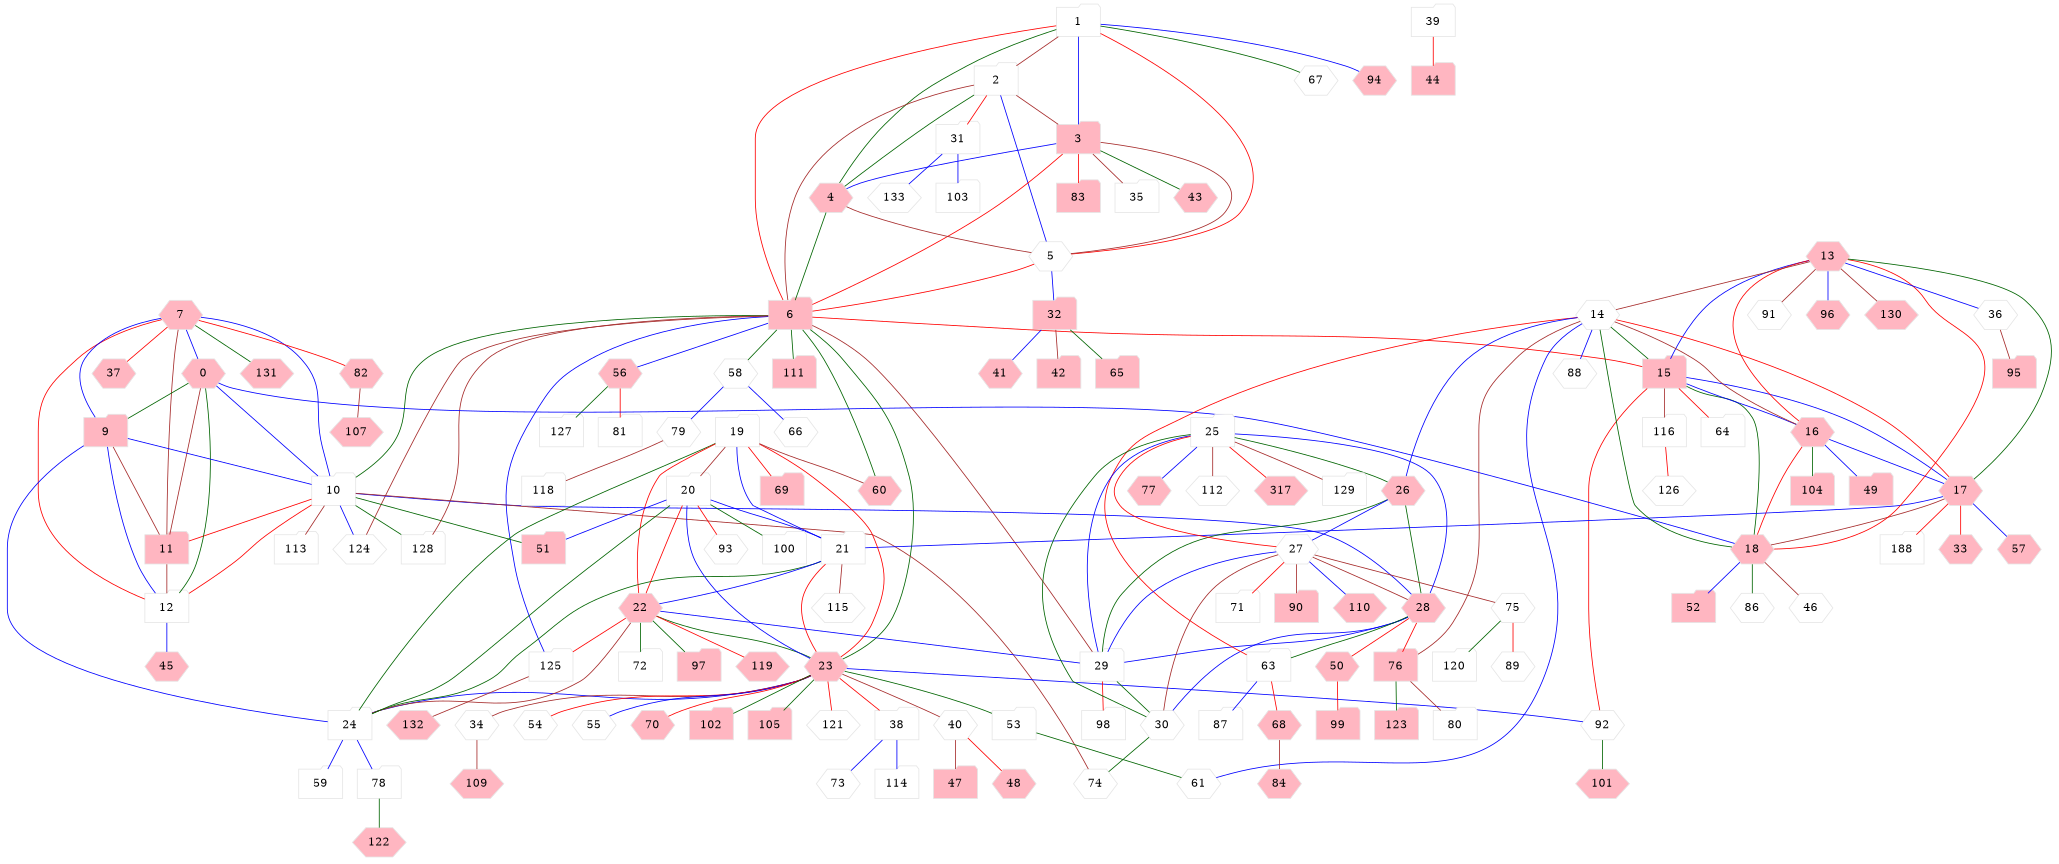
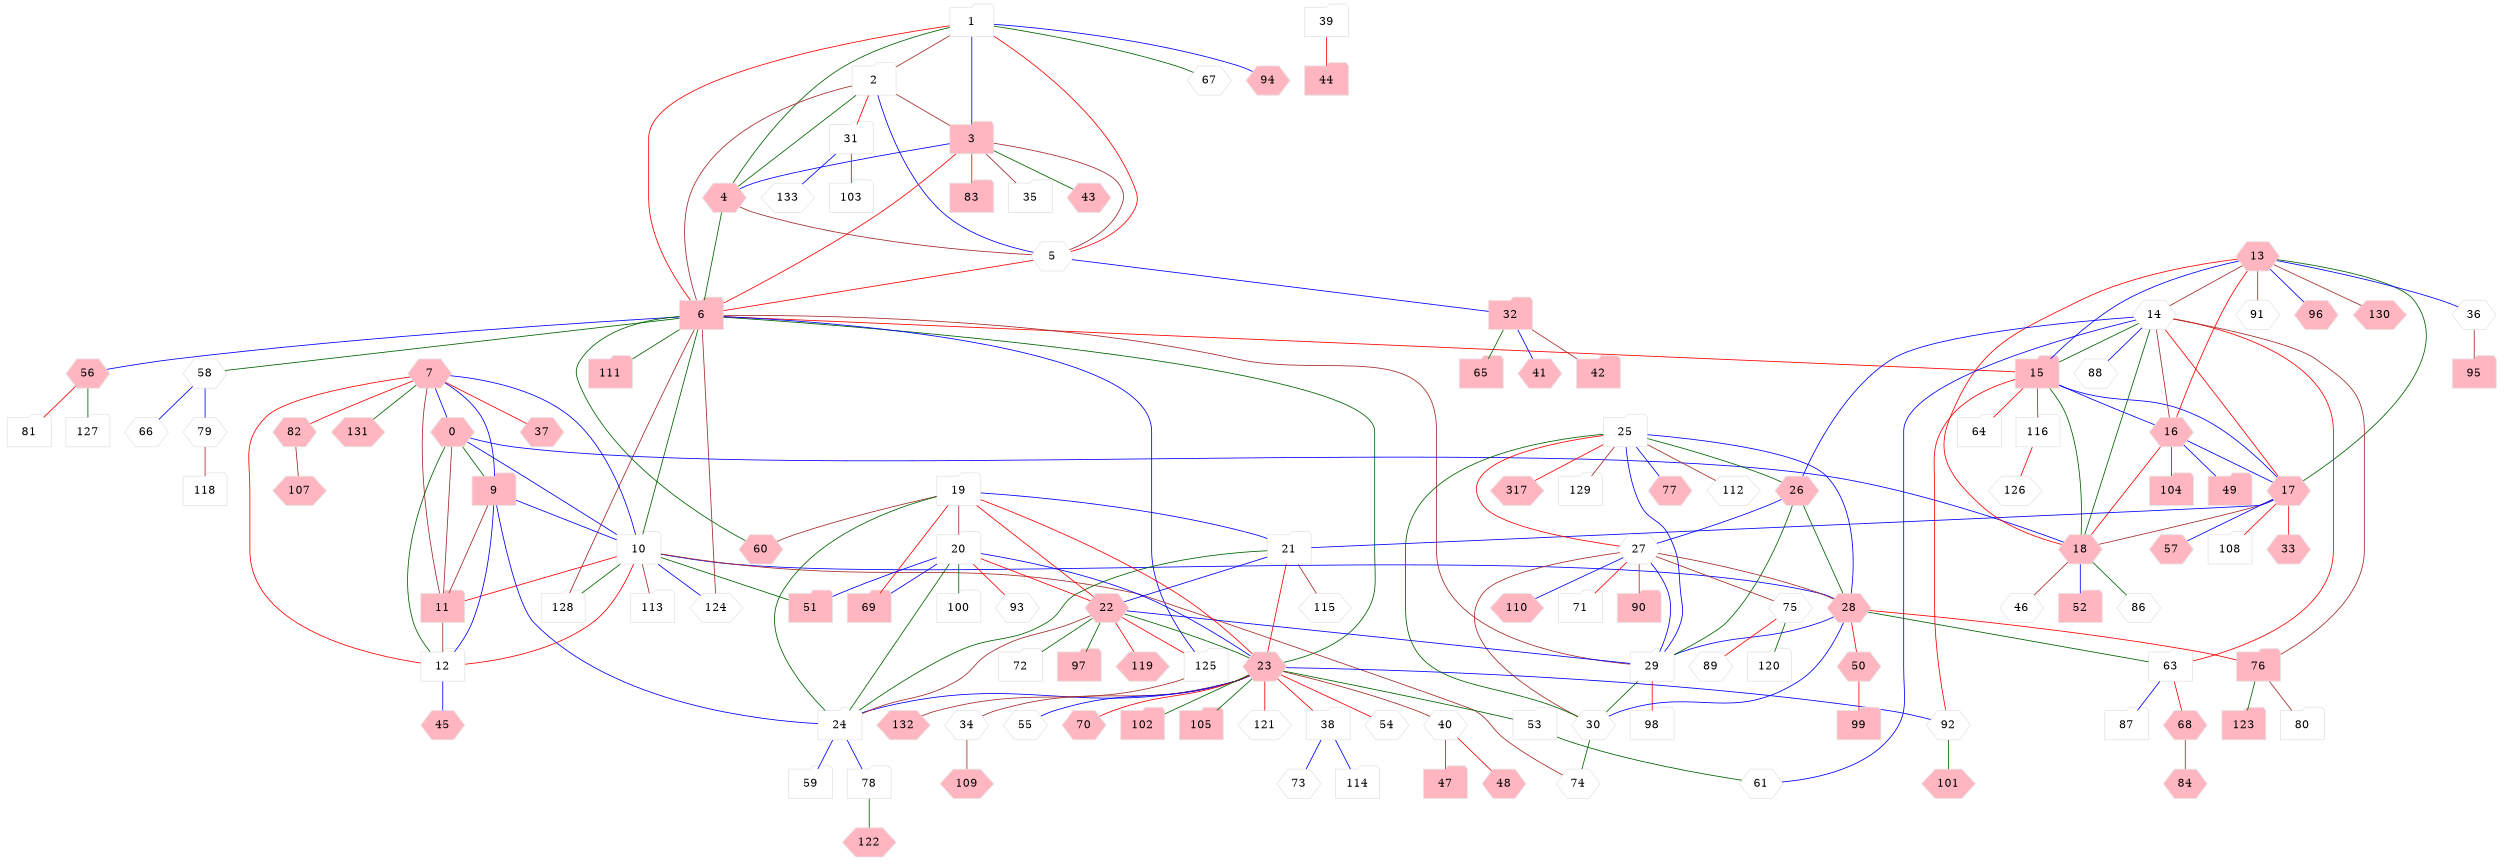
edge "31" -- "103": color blue -> red
edge "20" -- "21": now "20" -- "69"
node "188": label "188" -> "108"
